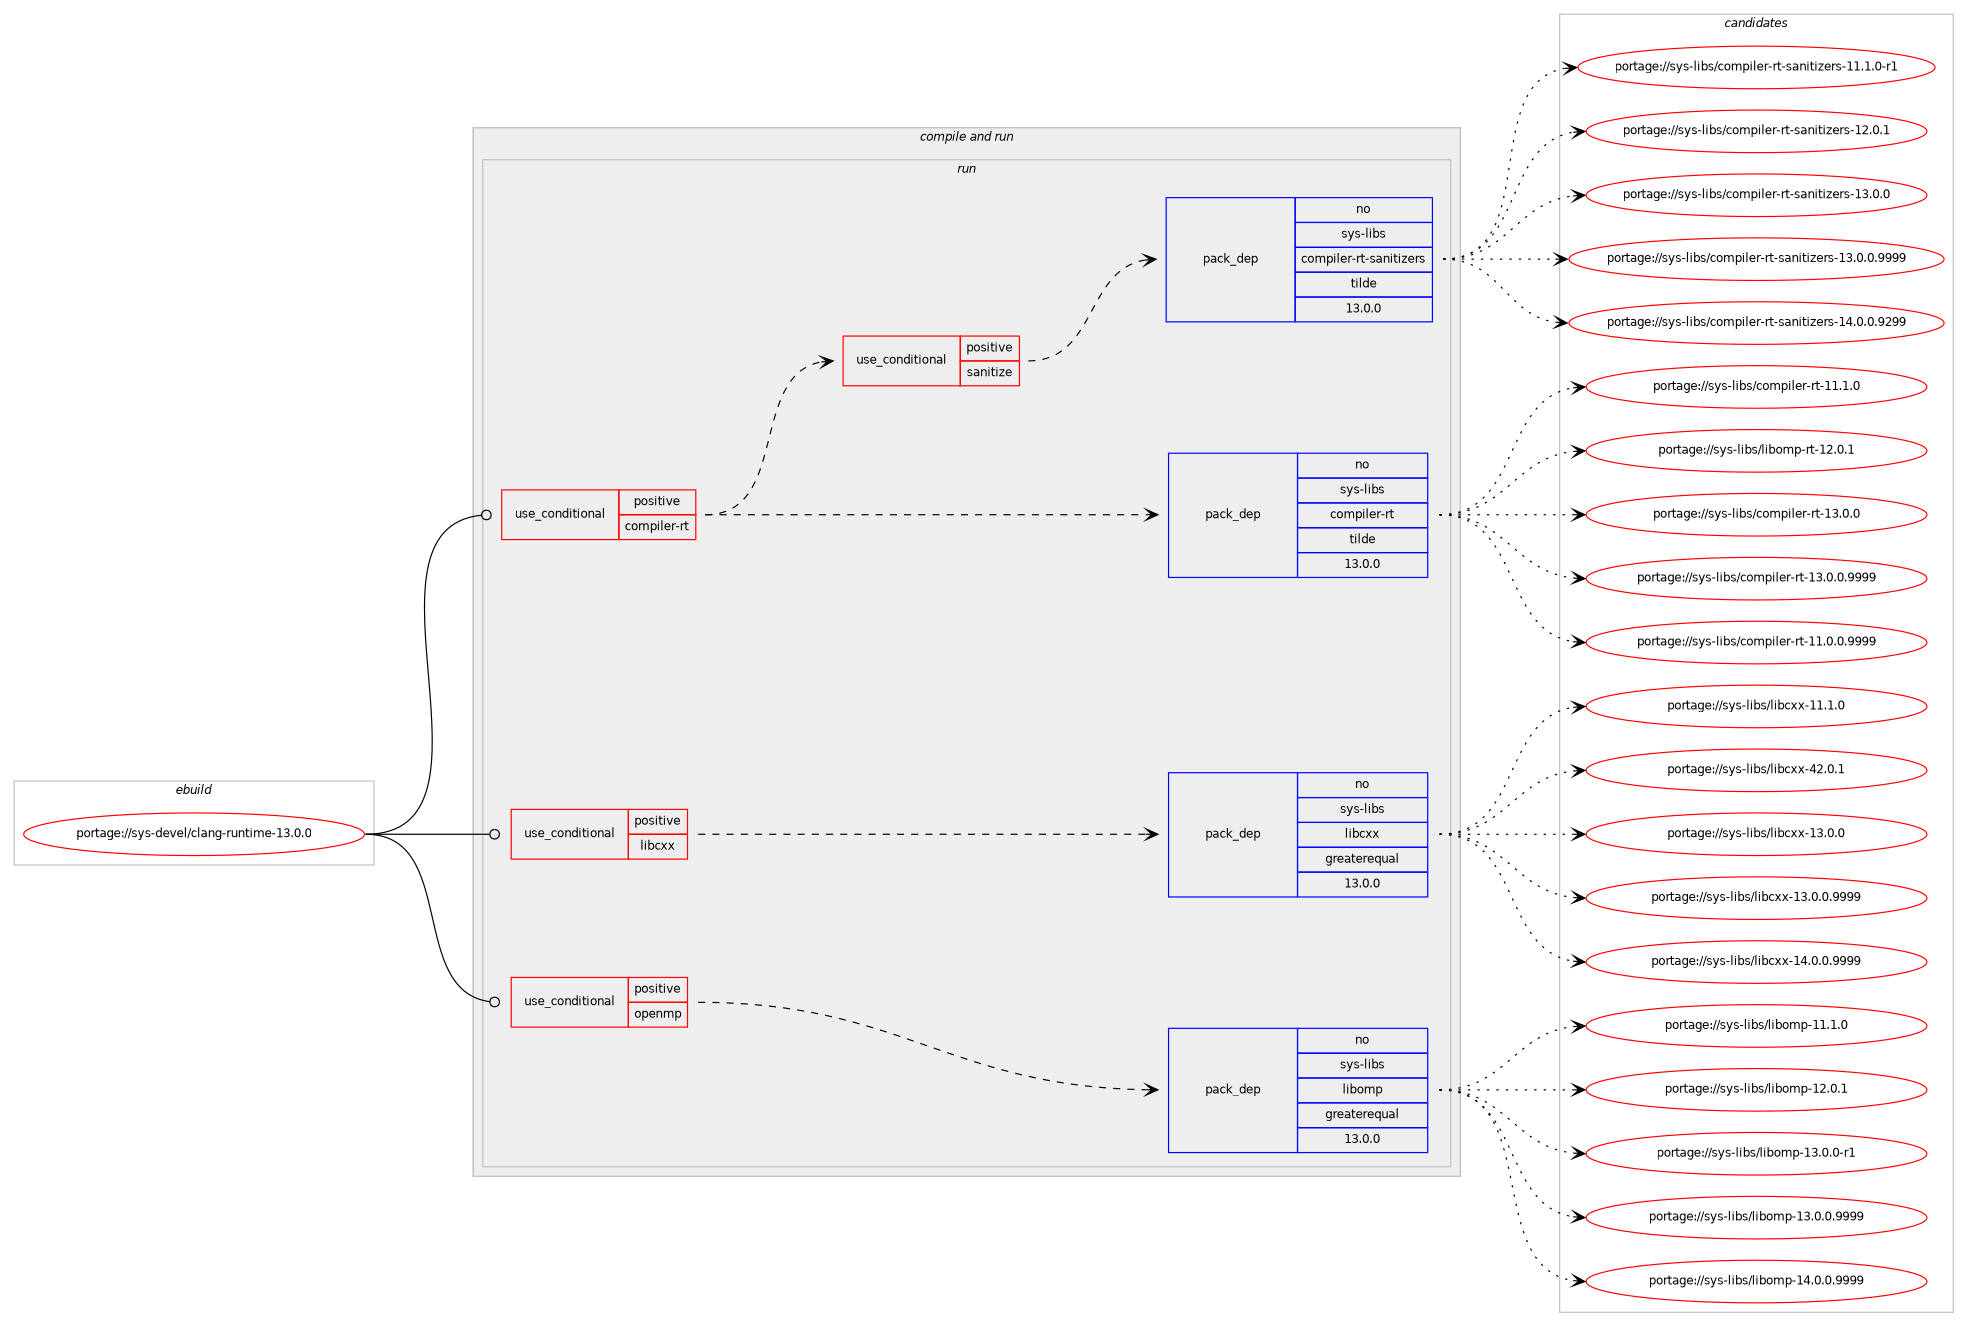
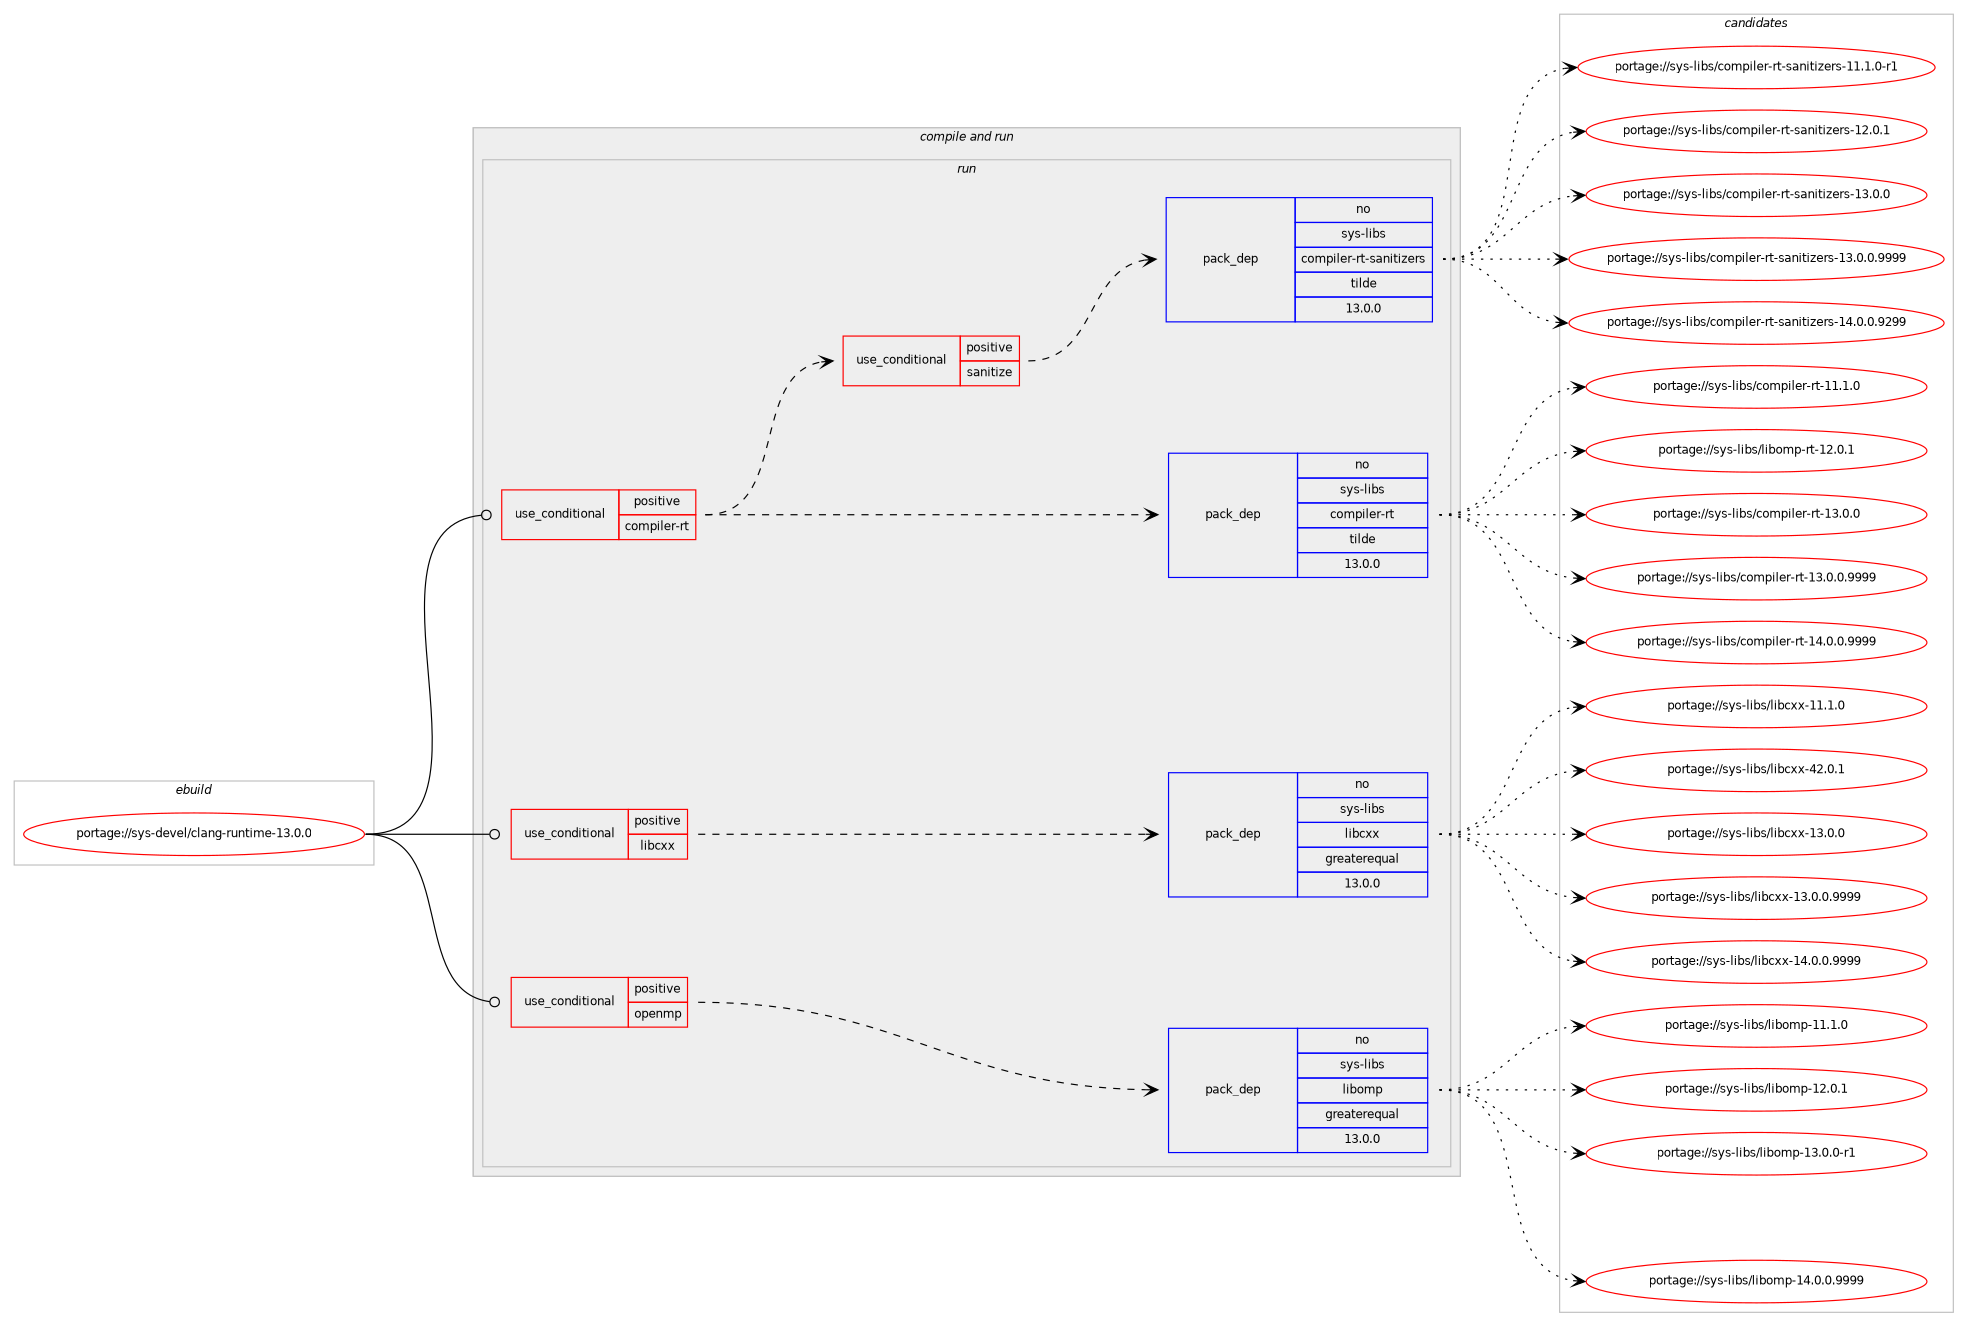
node "portage://sys-libs/compiler-rt-11.0.0.9999": label "portage://sys-libs/compiler-rt-11.0.0.9999" -> "portage://sys-libs/compiler-rt-14.0.0.9999"
node "portage://sys-libs/libomp-13.0.0.9999": removed
